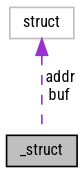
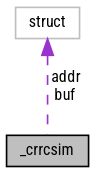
node "_struct": label "_struct" -> "_crrcsim"
